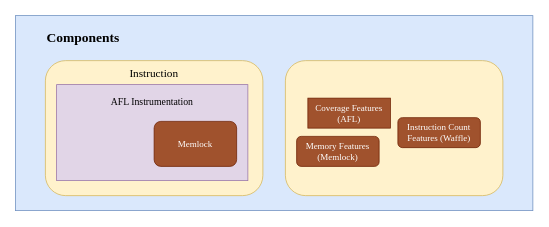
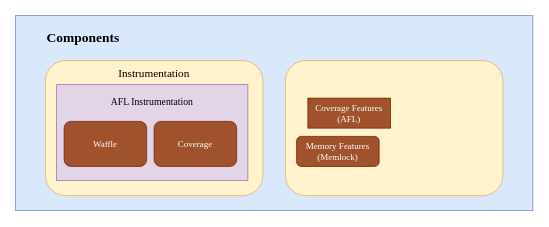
node "Instruction": label "Instruction" -> "Instrumentation"
node "Instruction Count Features (Waffle)": removed
node "Waffle": added
node "Memlock": label "Memlock" -> "Coverage"
